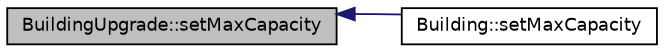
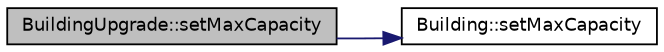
edge "Building::setMaxCapacity" -> "BuildingUpgrade::setMaxCapacity": reversed
